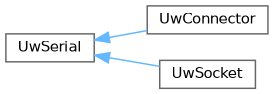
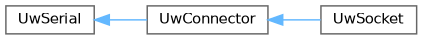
edge "UwSocket" -> "UwSerial": now "UwSocket" -> "UwConnector"
